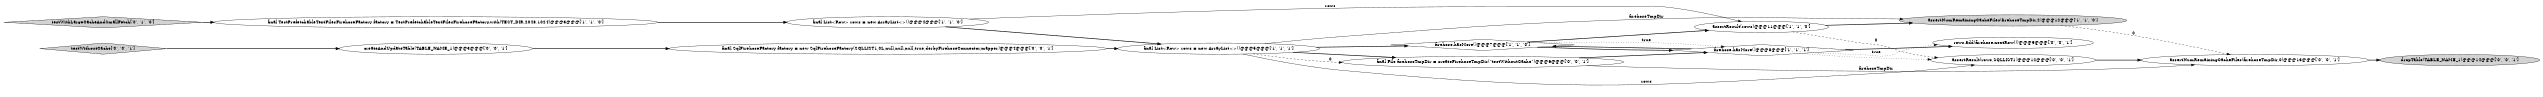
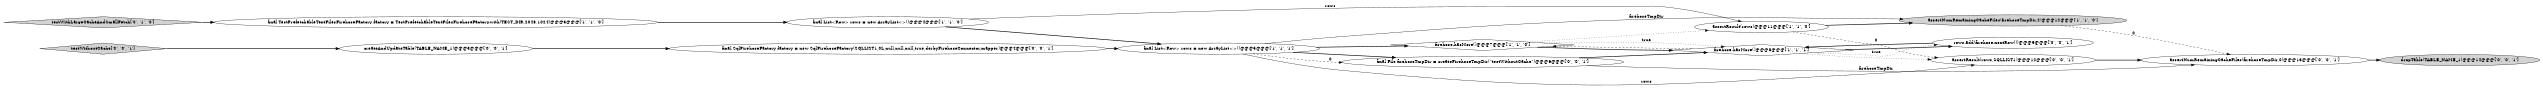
edge "firehose.hasMore()@@@7@@@['1', '1', '0']" -> "assertResult(rows)@@@11@@@['1', '1', '0']": style bold -> dotted
edge "rows.add(firehose.nextRow())@@@9@@@['0', '0', '1']" -> "firehose.hasMore()@@@8@@@['1', '1', '1']": added
edge "firehose.hasMore()@@@8@@@['1', '1', '1']" -> "firehose.hasMore()@@@7@@@['1', '1', '0']": style bold -> dashed
